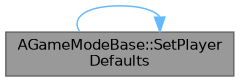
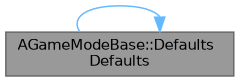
node "AGameModeBase::SetPlayer Defaults": label "AGameModeBase::SetPlayer Defaults" -> "AGameModeBase::Defaults Defaults"
